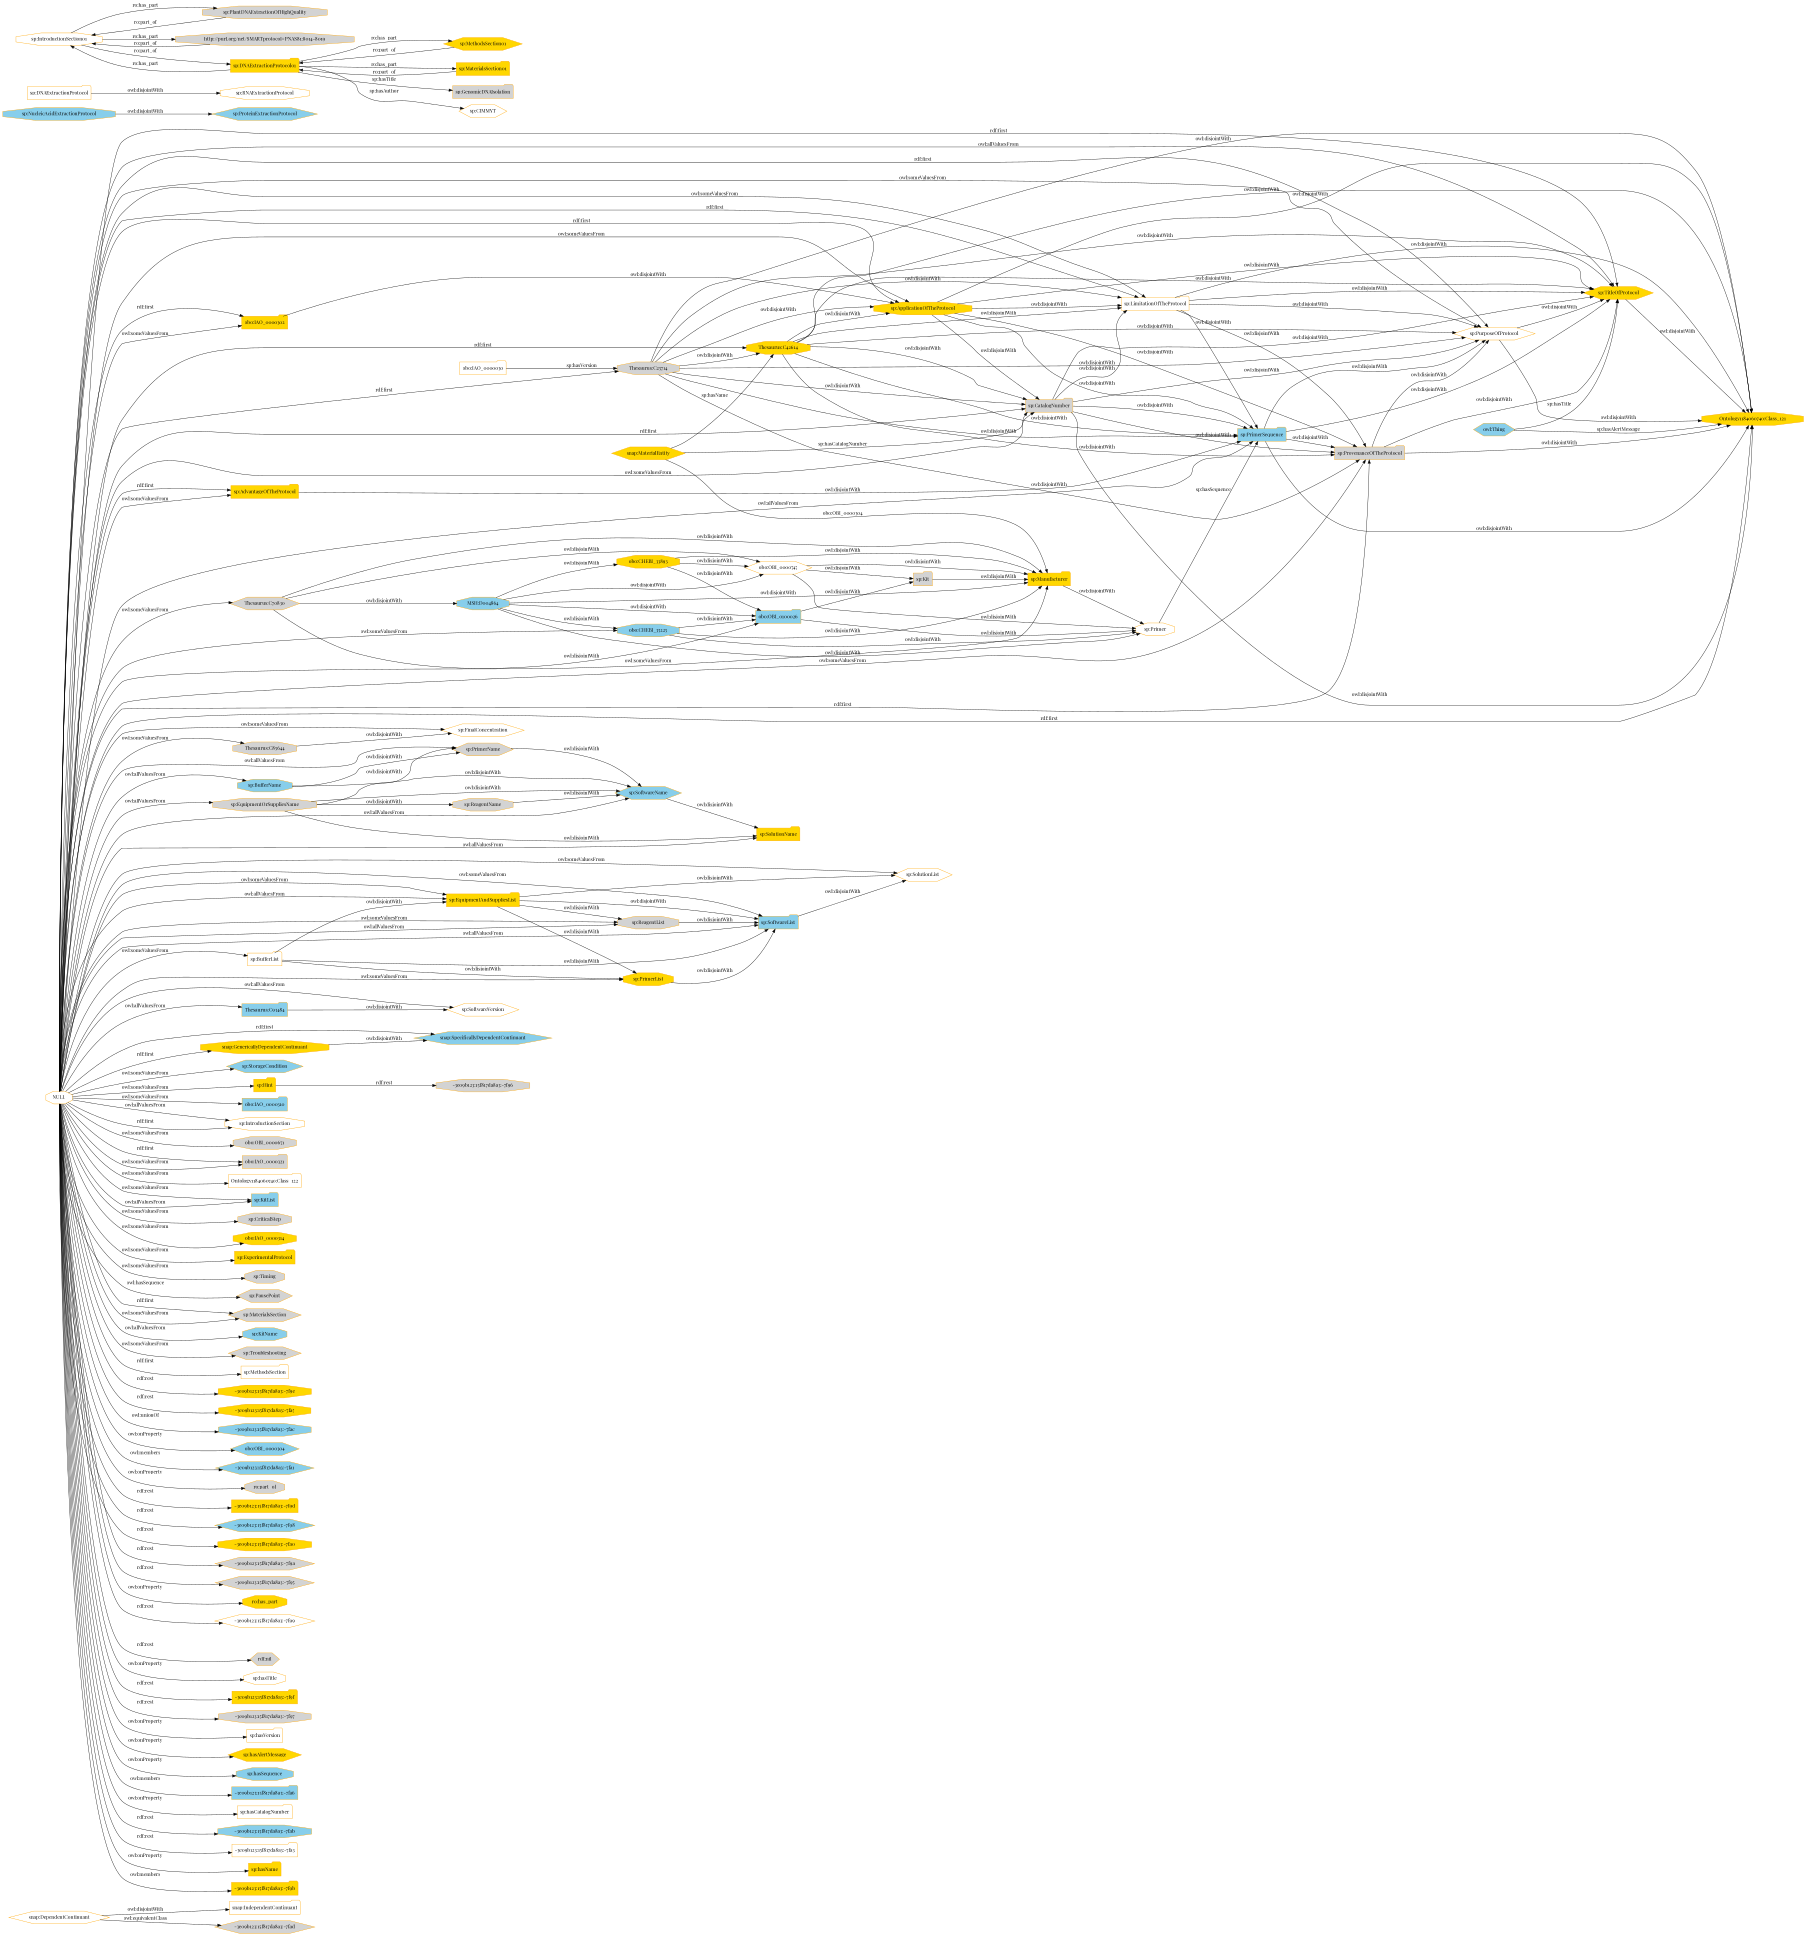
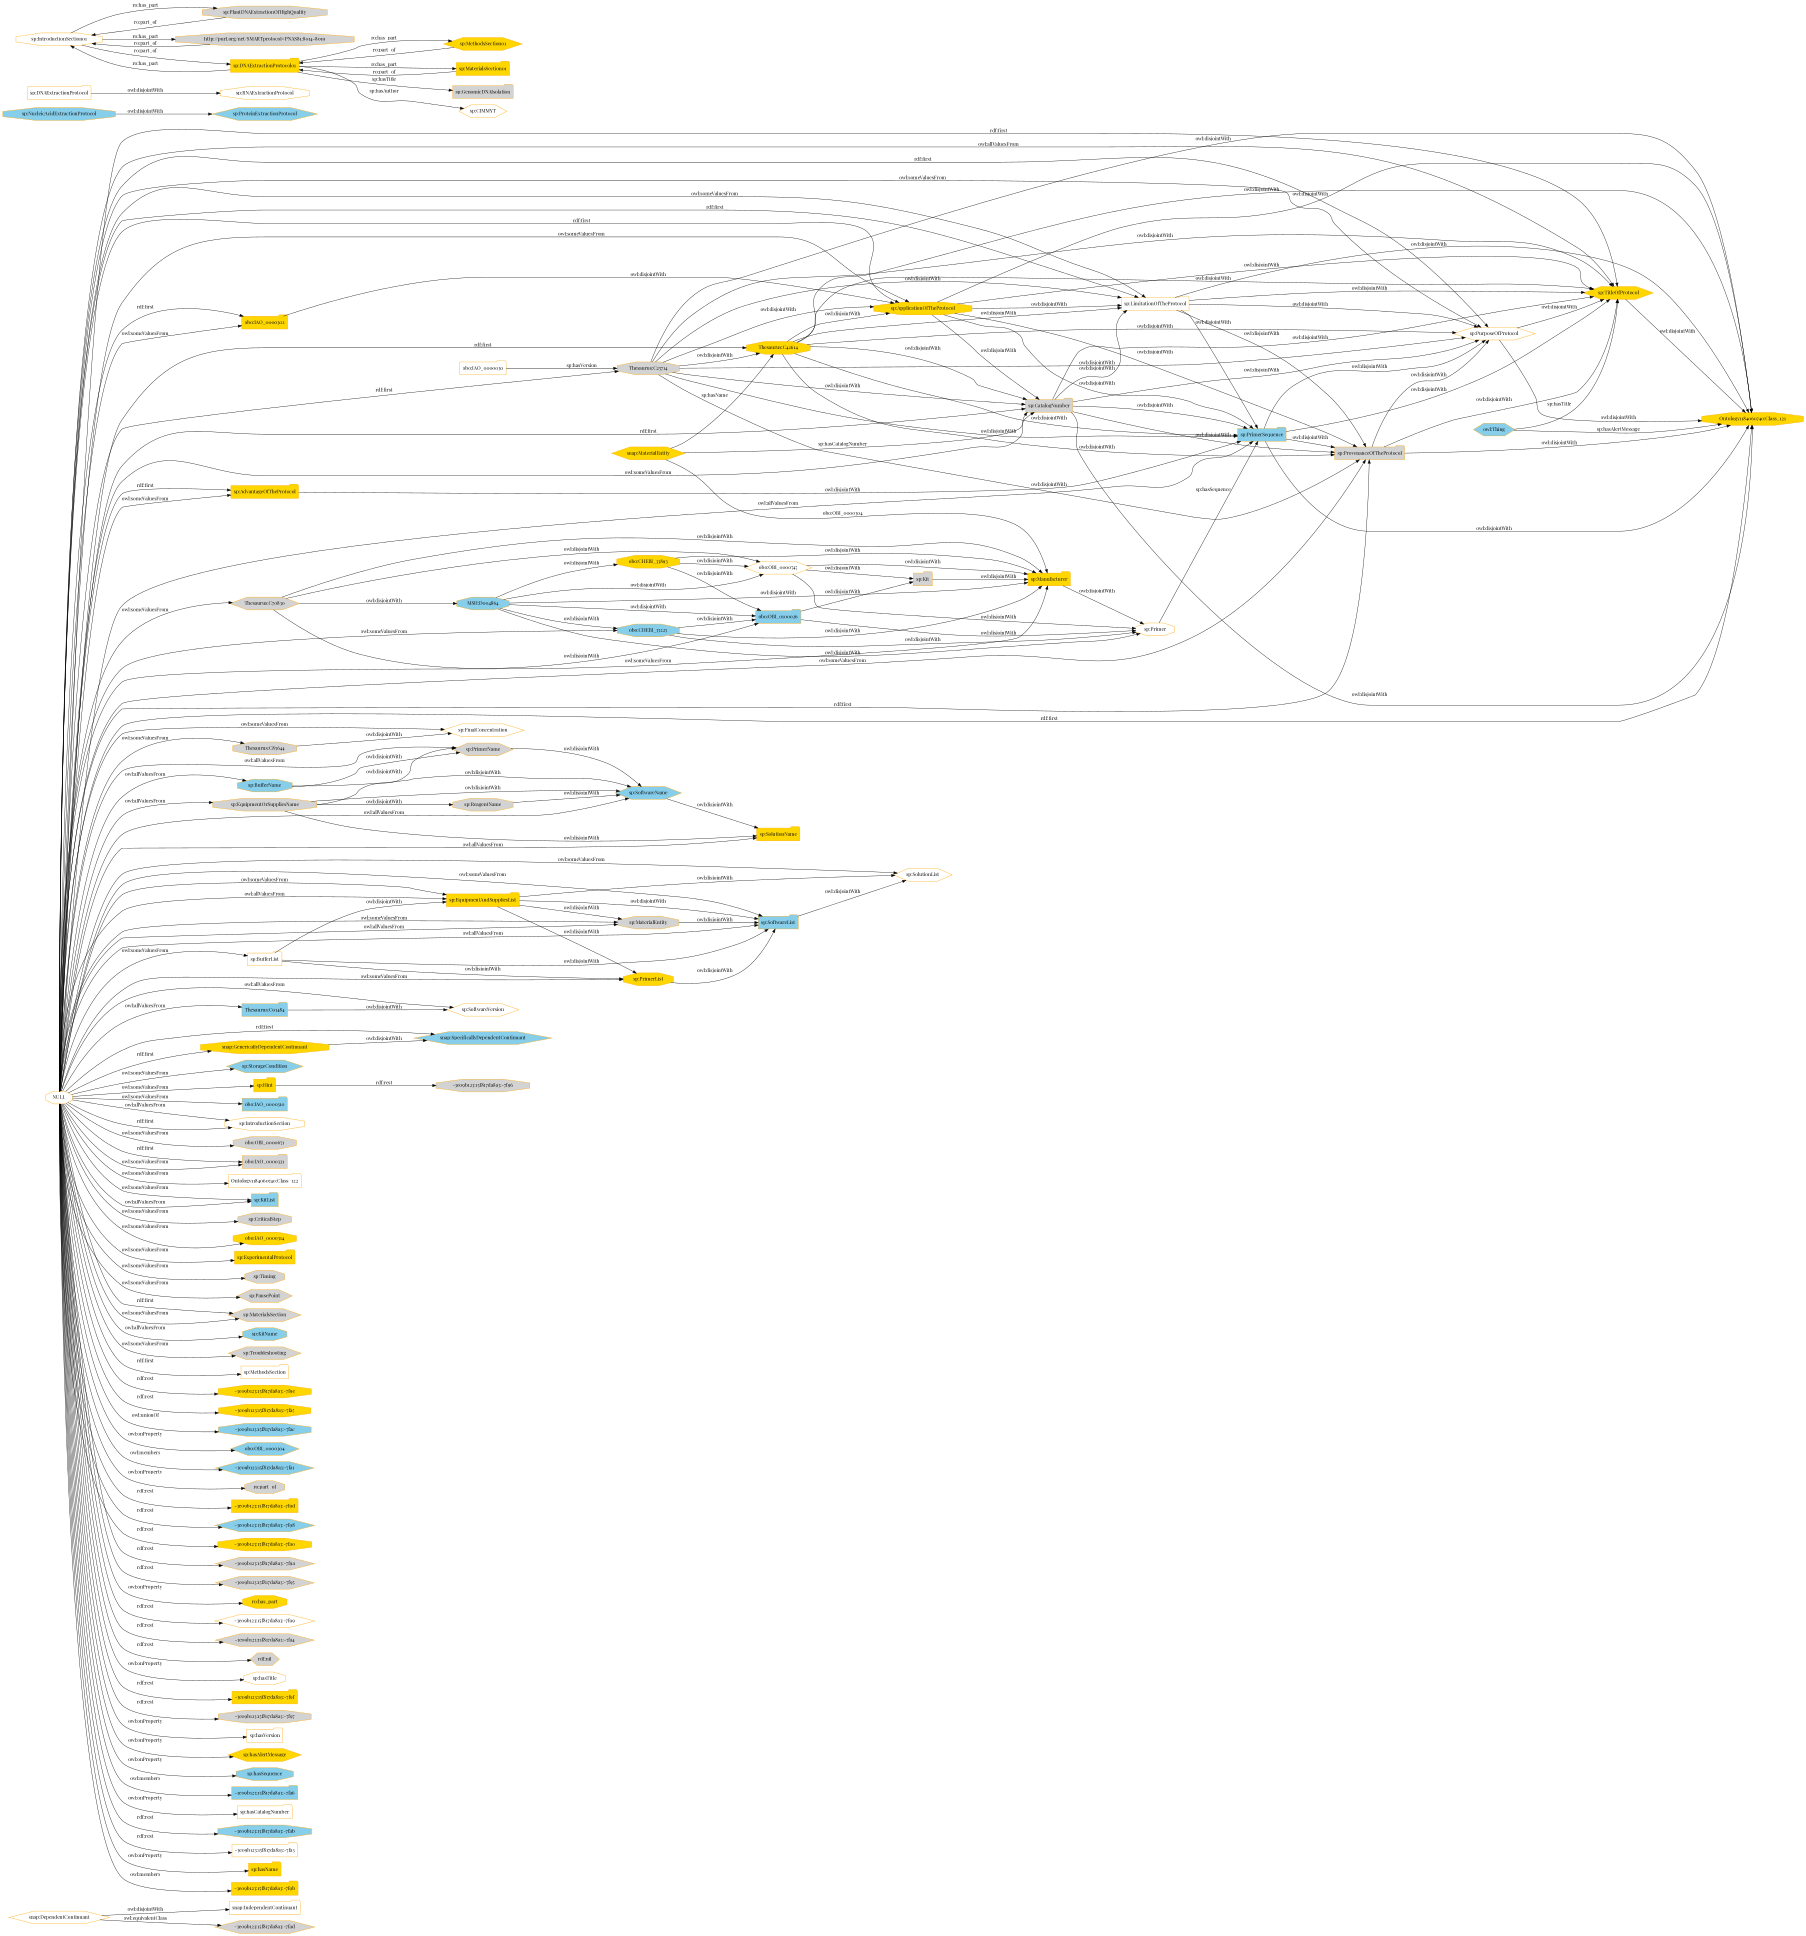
node "sp:ReagentList": label "sp:ReagentList" -> "sp:MaterialEntity"
edge "NULL" -> "sp:PausePoint": label "owl:hasSequence" -> "owl:someValuesFrom"
node "-3e09b123:15f817da8a3:-7fa4": added
